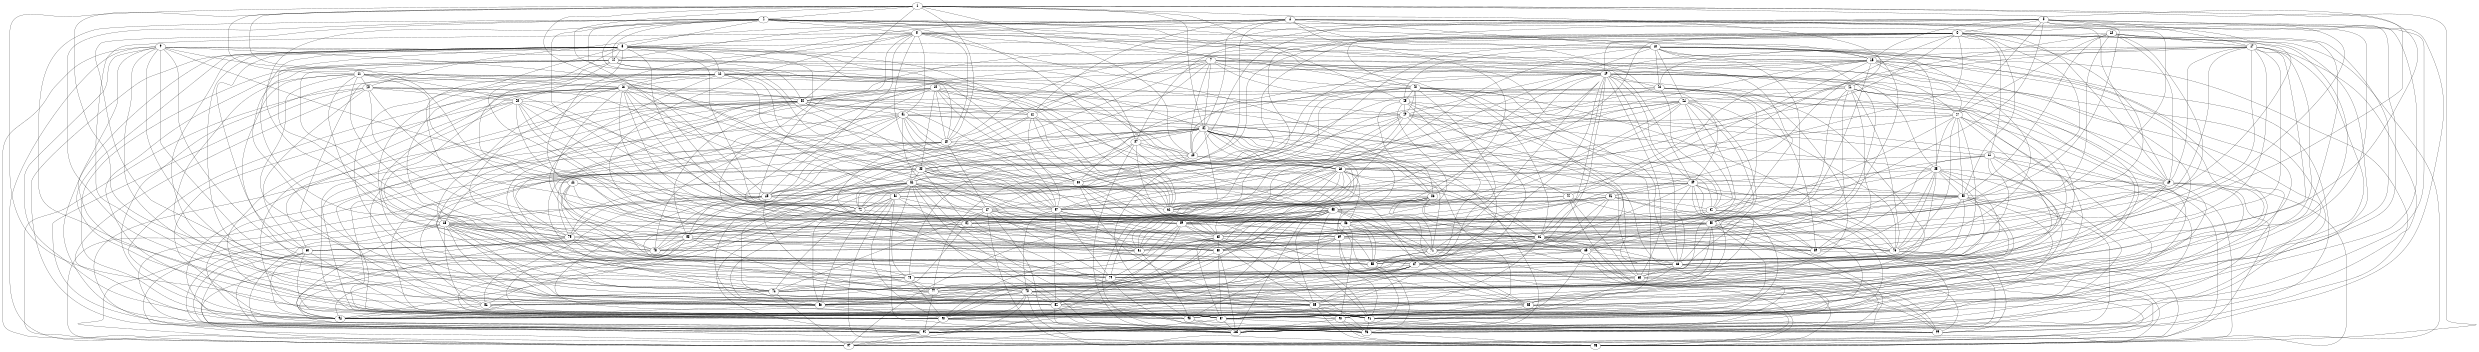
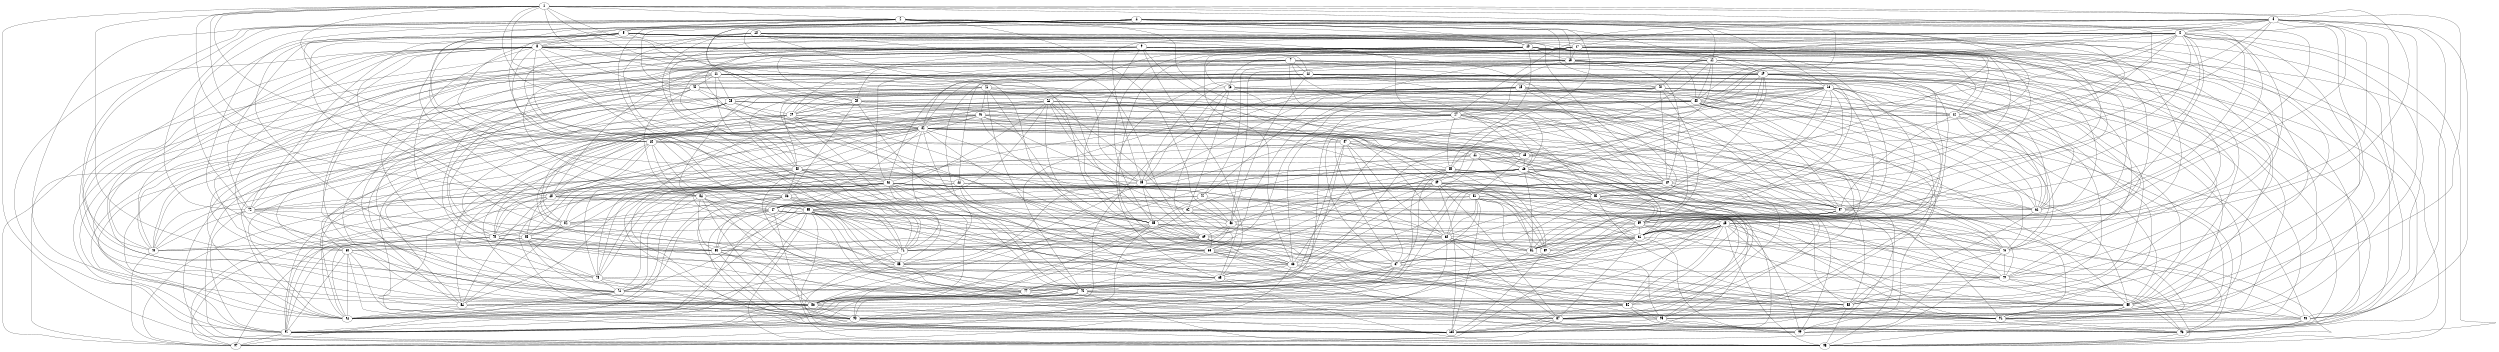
edge "23" -- "66": now "13" -- "66"
edge "29" -- "38": now "37" -- "38"
edge "34" -- "61": now "34" -- "65"
edge "21" -- "89": removed
